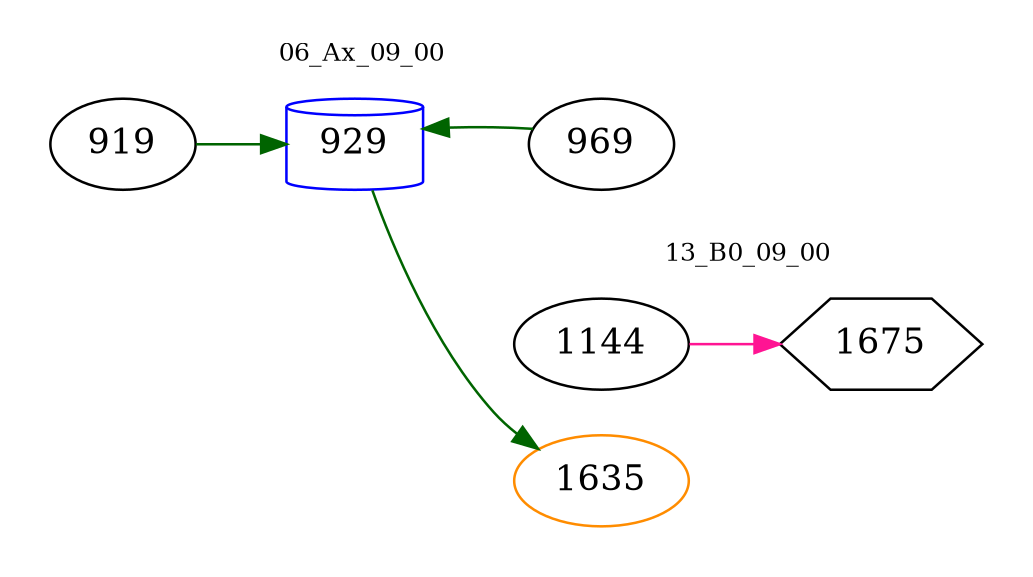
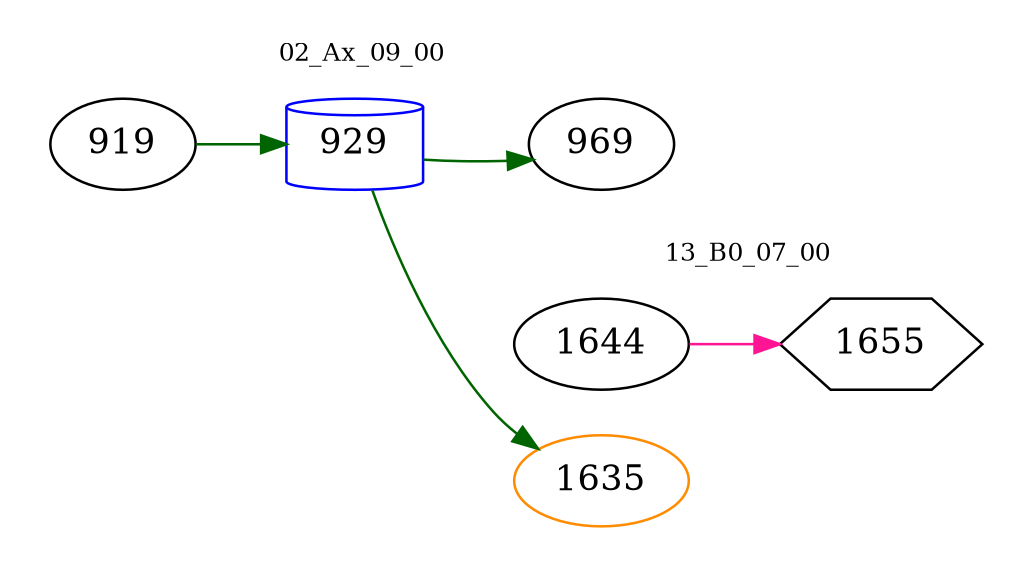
cluster "06_Ax_09_00": label "06_Ax_09_00" -> "02_Ax_09_00"
edge "969" -> "929": reversed
cluster "13_B0_09_00": label "13_B0_09_00" -> "13_B0_07_00"
node "1144": label "1144" -> "1644"
node "1675": label "1675" -> "1655"
